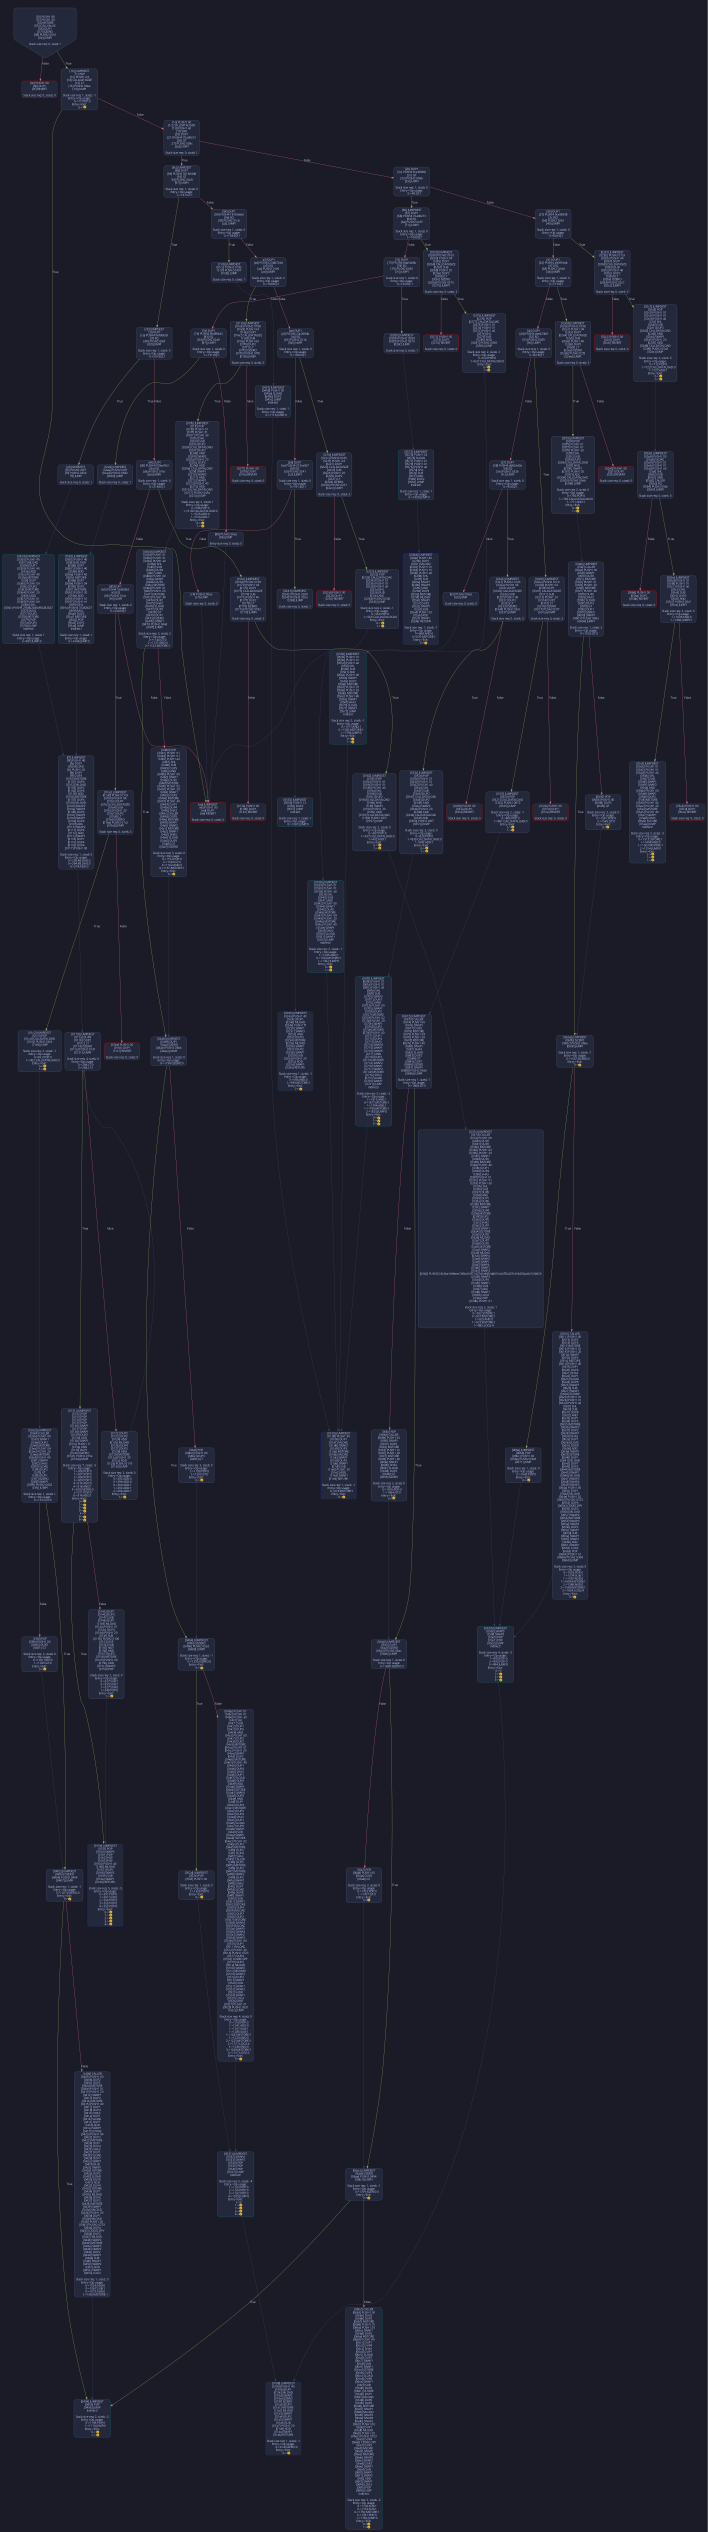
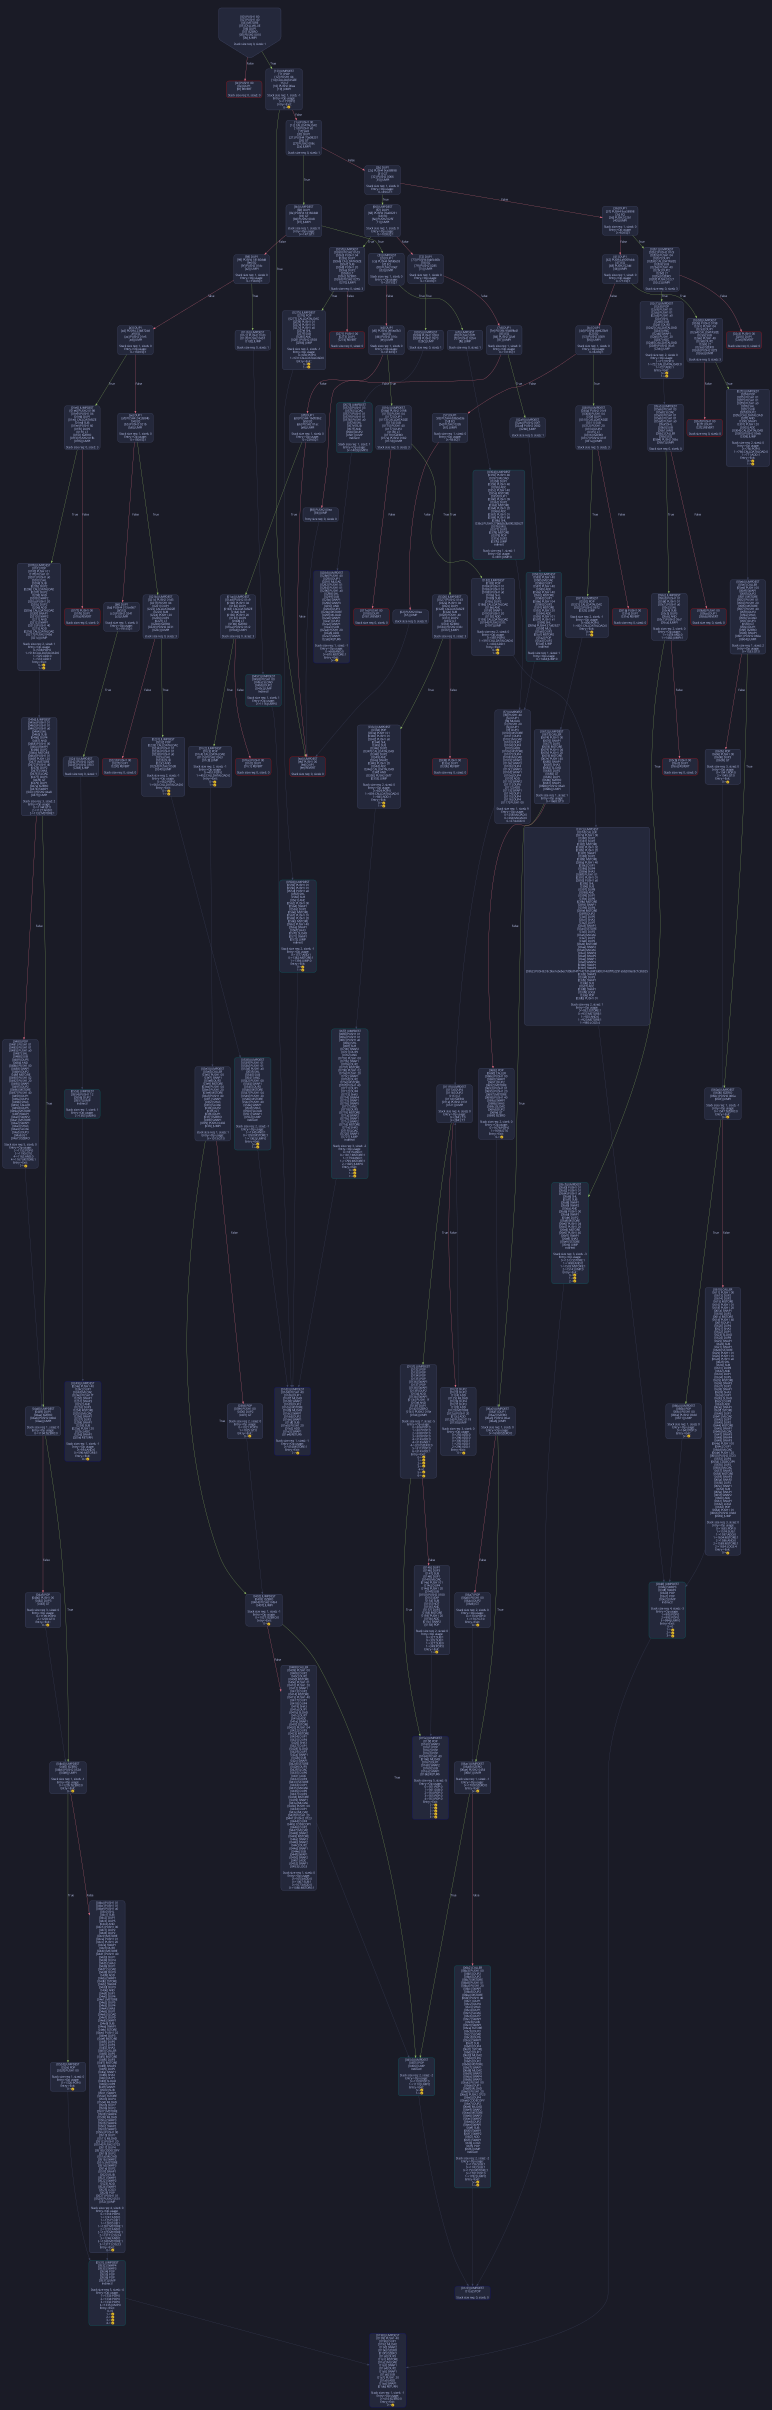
node "[c4] PUSH2 00ea [c7] JUMP Stack size req: 0, sizeΔ: 0": removed
node "[01c9] JUMPDEST [01ca] STOP Stack size req: 0, sizeΔ: 0": added
